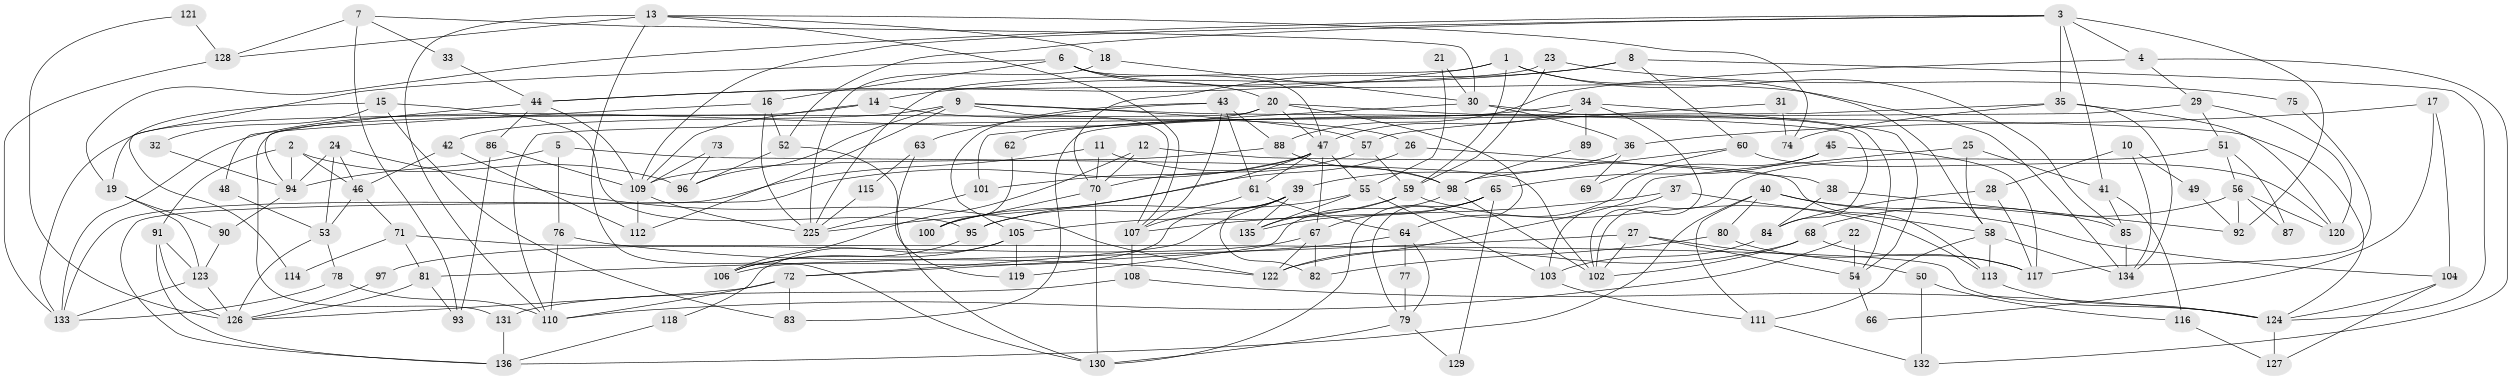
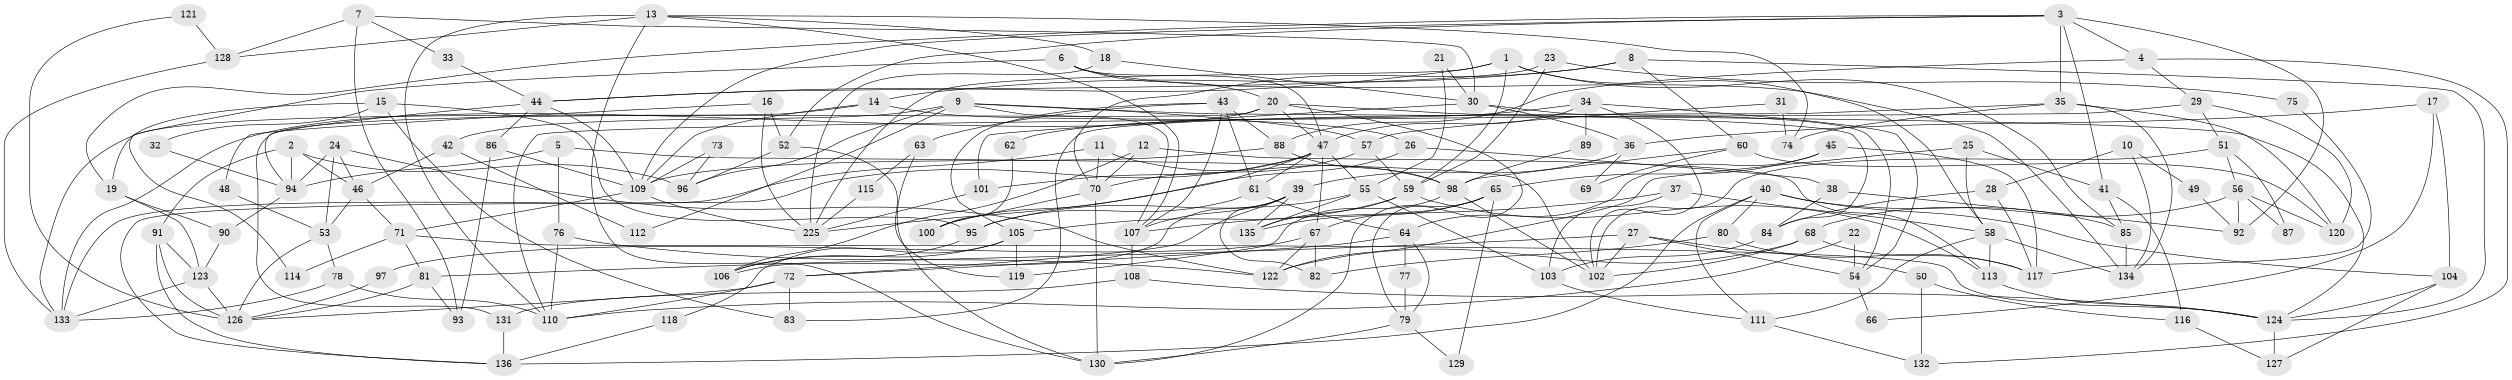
edge "6" -- "16": removed
edge "109" -- "112": now "109" -- "71"
